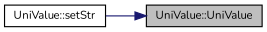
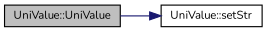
edge "UniValue::setStr" -> "UniValue::UniValue": reversed
